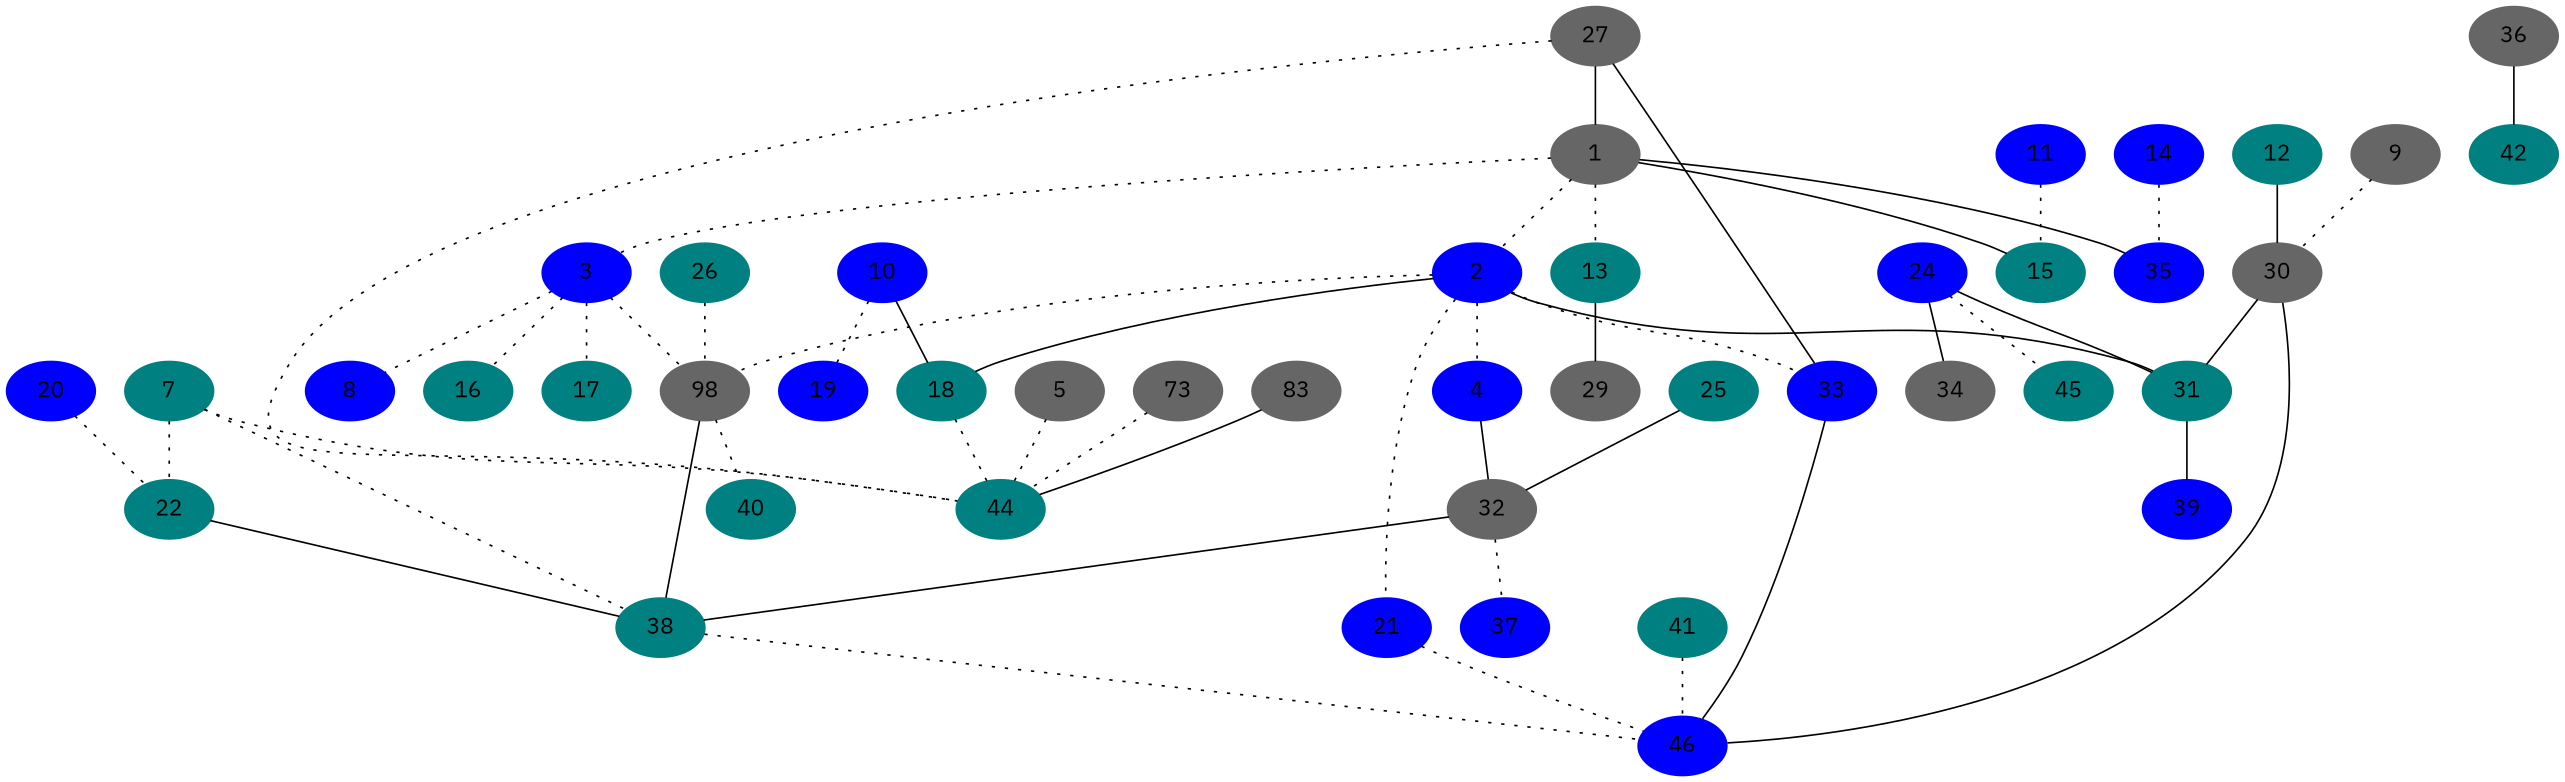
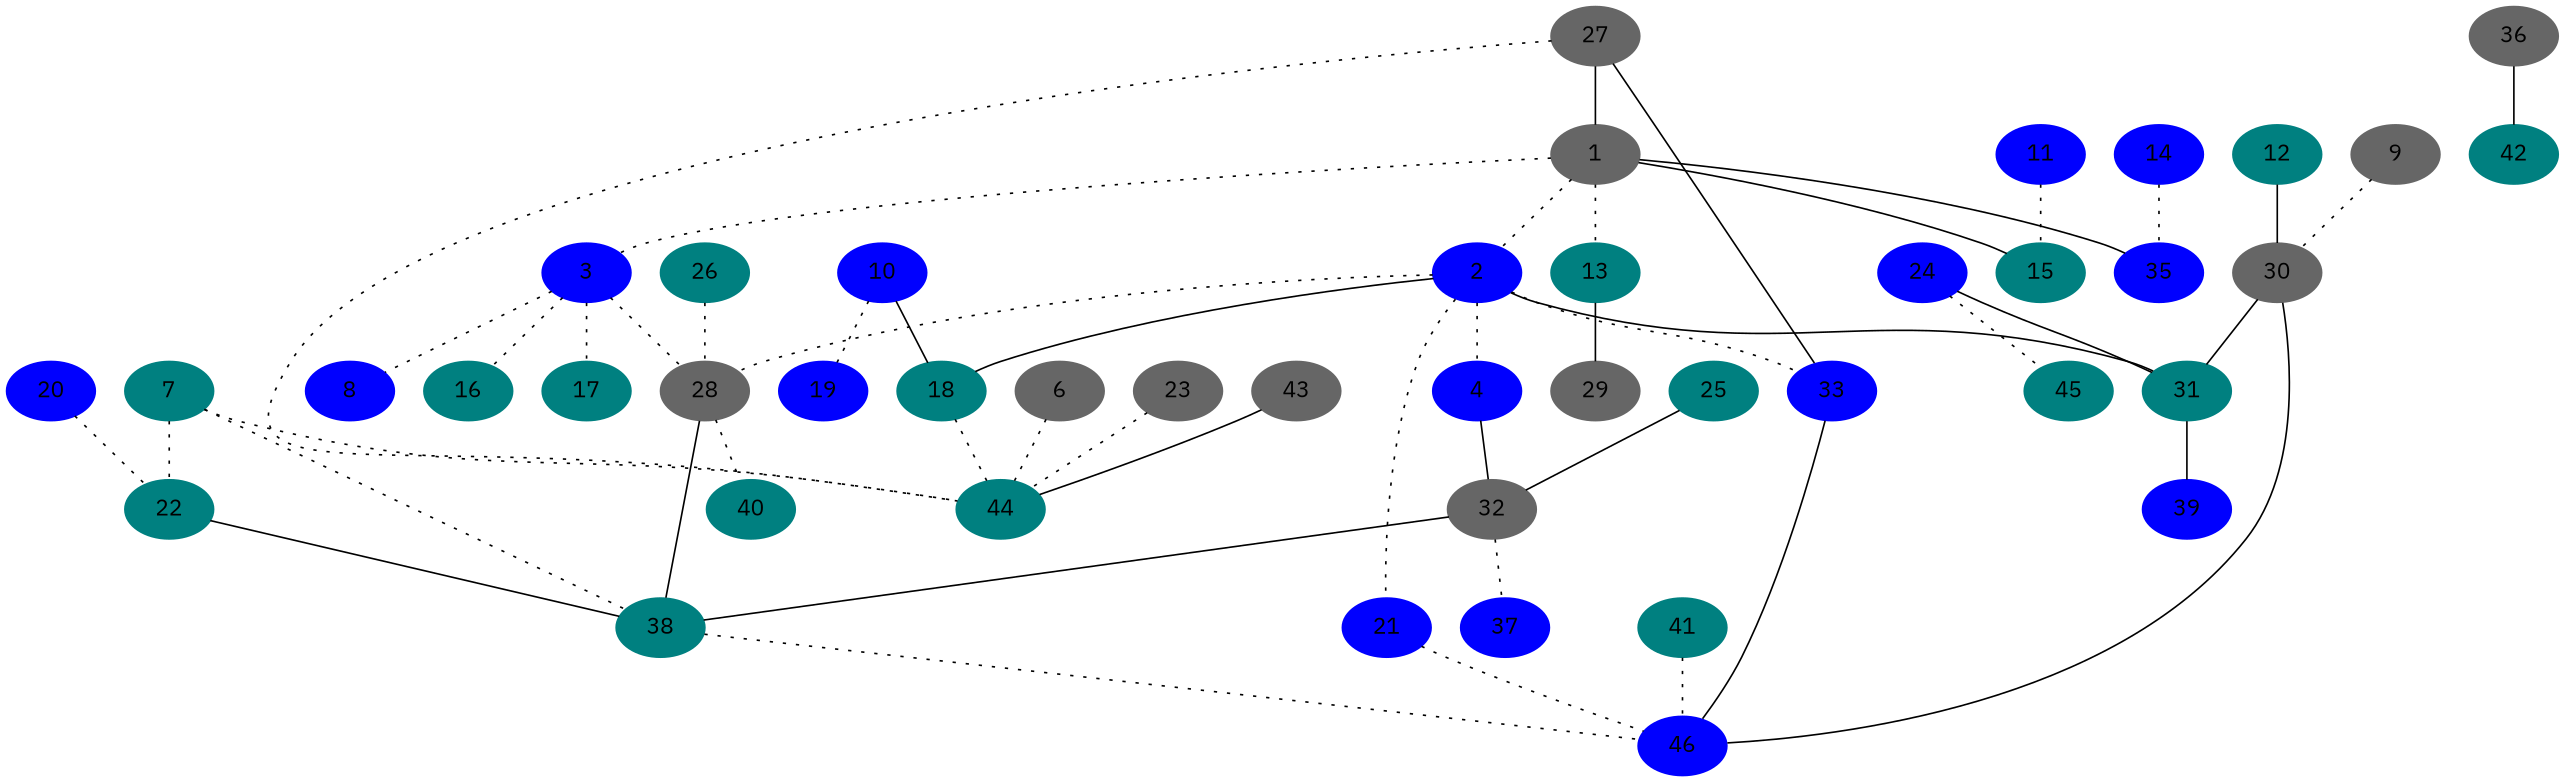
node "98": label "98" -> "28"
node "5": label "5" -> "6"
node "73": label "73" -> "23"
node "83": label "83" -> "43"
node "34": removed
